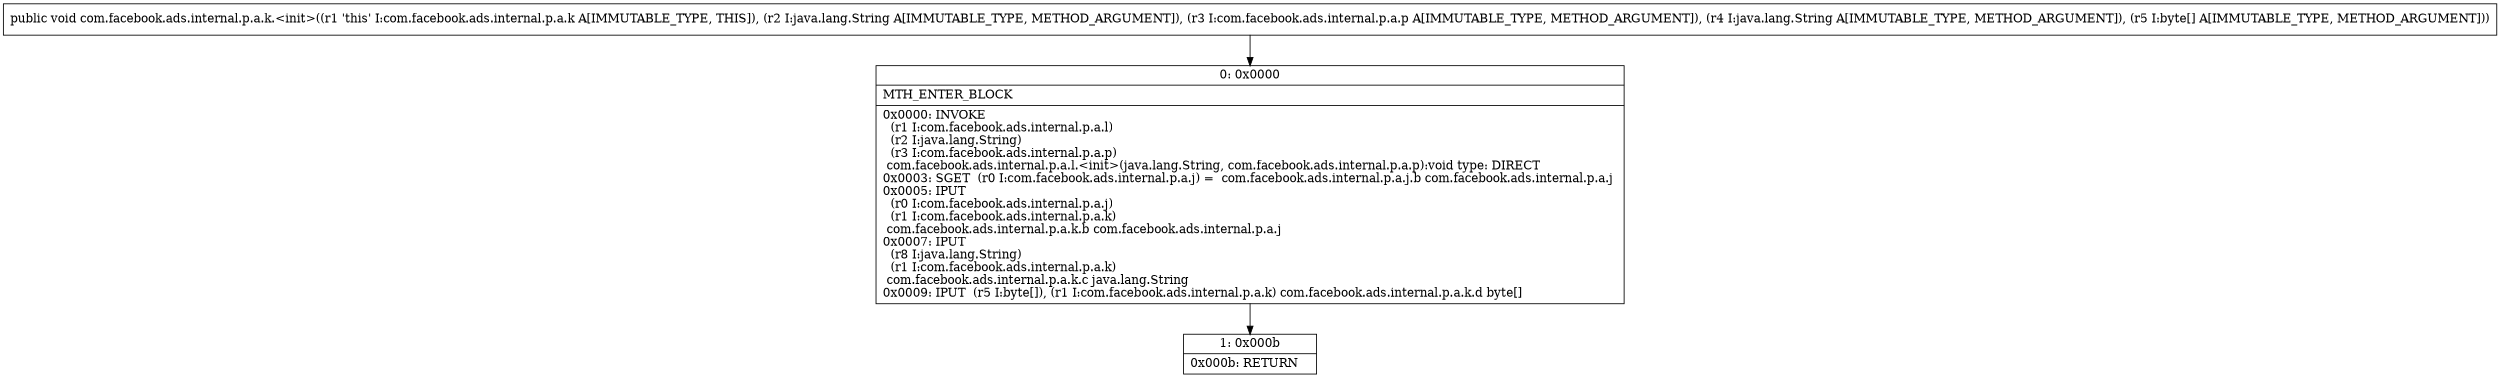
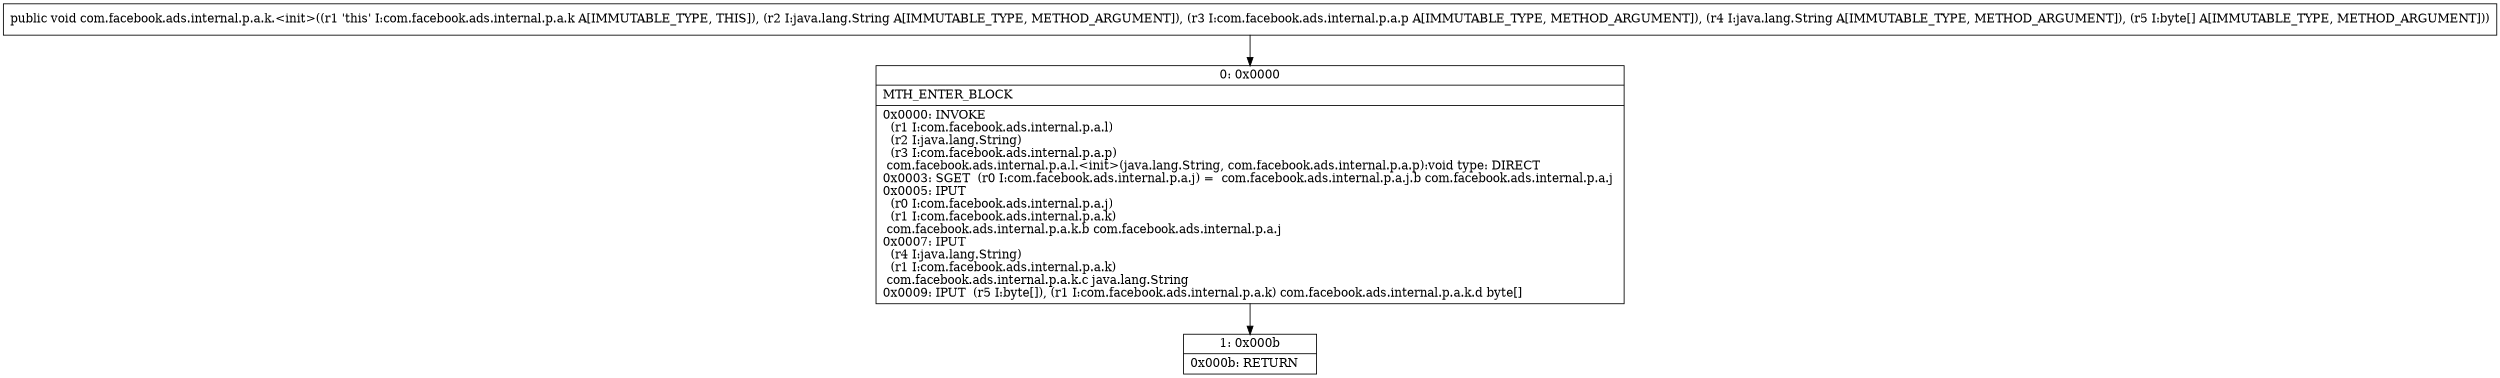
node "0: 0x0000": text "(r8 I:java.lang.String)" -> "(r4 I:java.lang.String)"
